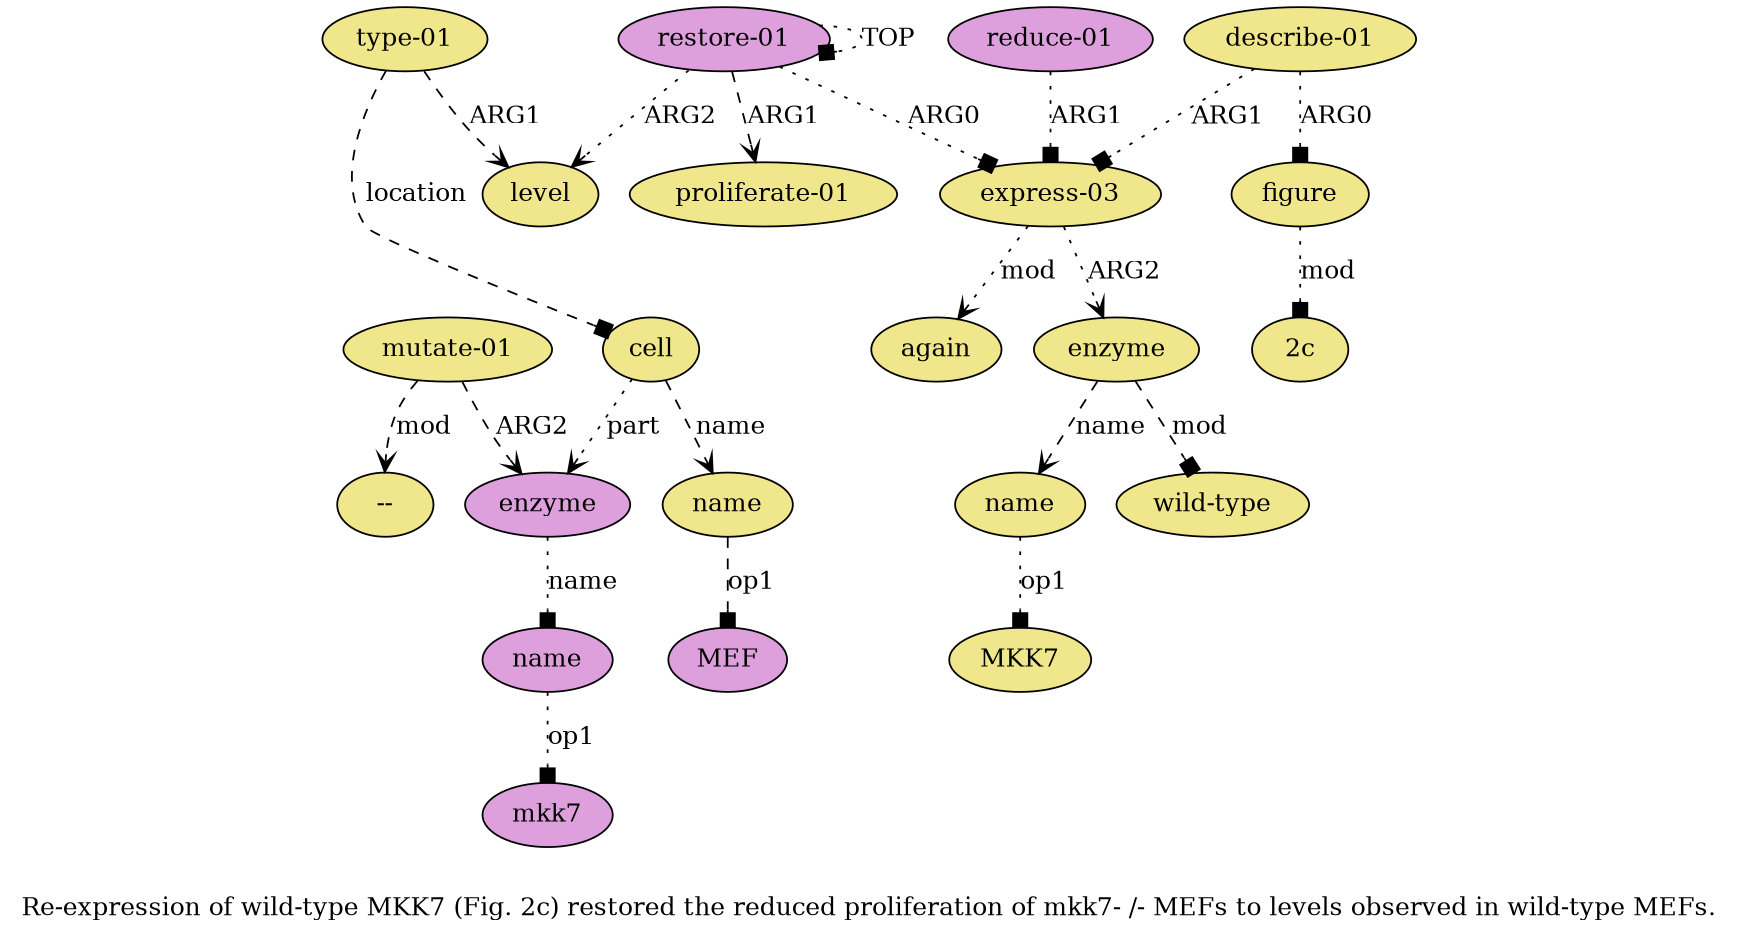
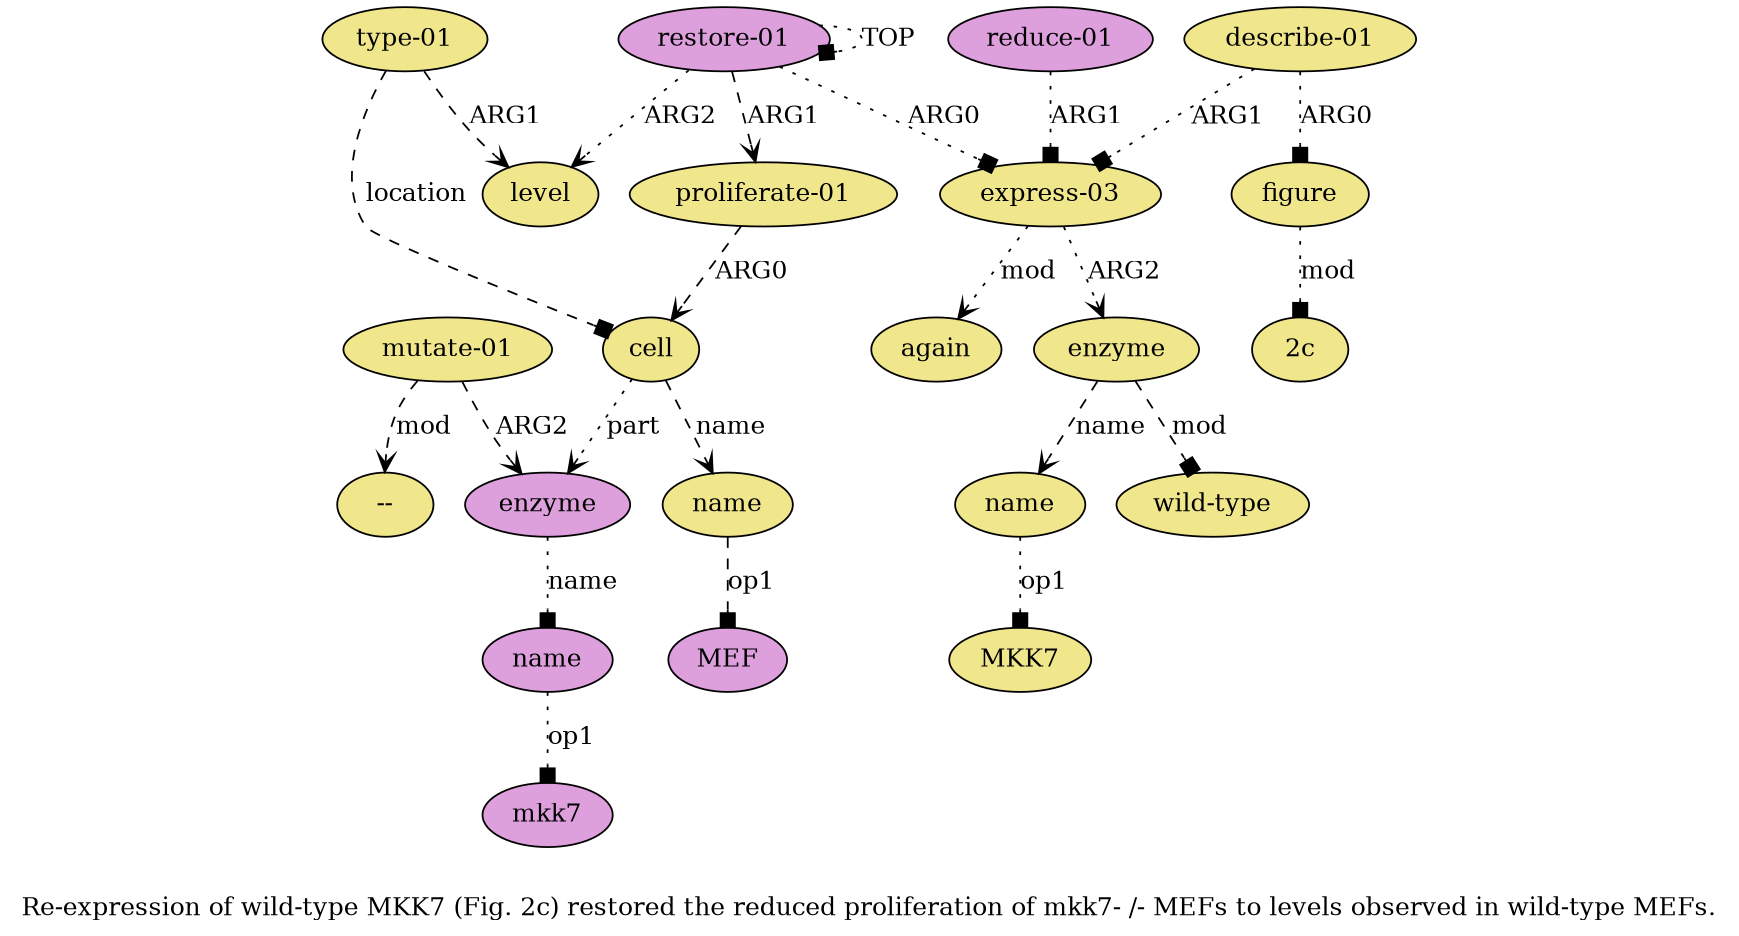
edge "proliferate-01" -> "cell": added, label "ARG0"
